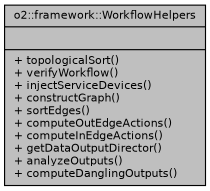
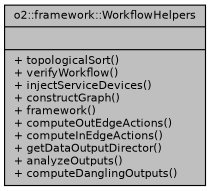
node "o2::framework::WorkflowHelpers": text "+ sortEdges()" -> "+ framework()"
